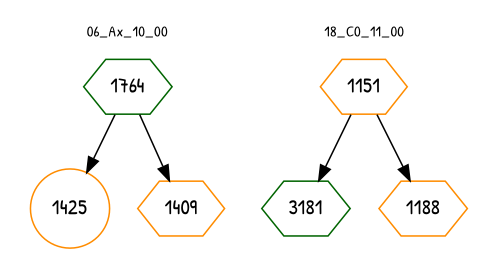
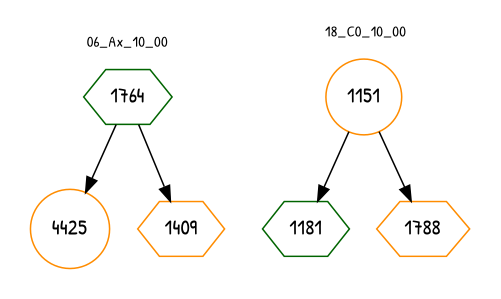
cluster "18_C0_11_00": label "18_C0_11_00" -> "18_C0_10_00"
node "1151": shape hexagon -> circle
node "1425": label "1425" -> "4425"
node "3181": label "3181" -> "1181"
node "1188": label "1188" -> "1788"
